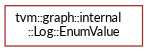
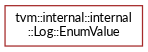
node "tvm::graph::internal ::Log::EnumValue": label "tvm::graph::internal ::Log::EnumValue" -> "tvm::internal::internal ::Log::EnumValue"
